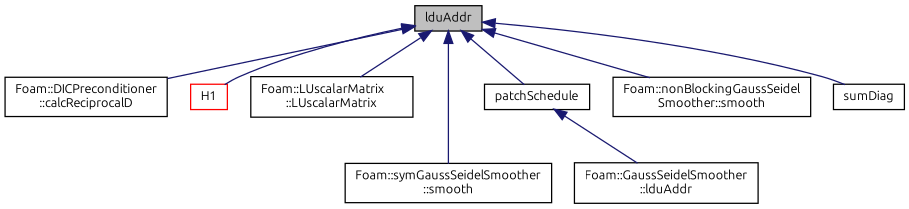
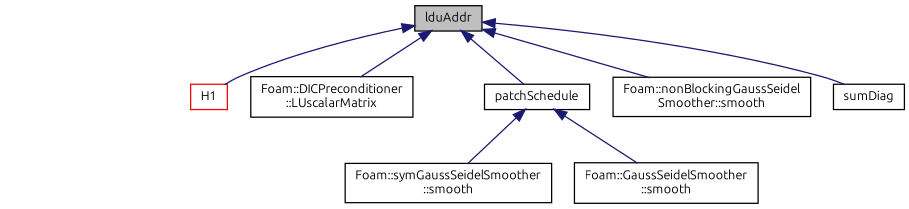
node "Foam::DICPreconditioner ::calcReciprocalD": removed
node "Foam::LUscalarMatrix ::LUscalarMatrix": label "Foam::LUscalarMatrix ::LUscalarMatrix" -> "Foam::DICPreconditioner ::LUscalarMatrix"
edge "Foam::symGaussSeidelSmoother ::smooth" -> "lduAddr": now "Foam::symGaussSeidelSmoother ::smooth" -> "patchSchedule"
node "Foam::GaussSeidelSmoother ::lduAddr": label "Foam::GaussSeidelSmoother ::lduAddr" -> "Foam::GaussSeidelSmoother ::smooth"
